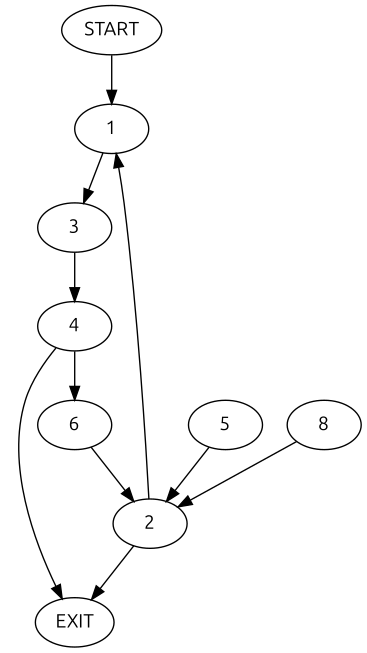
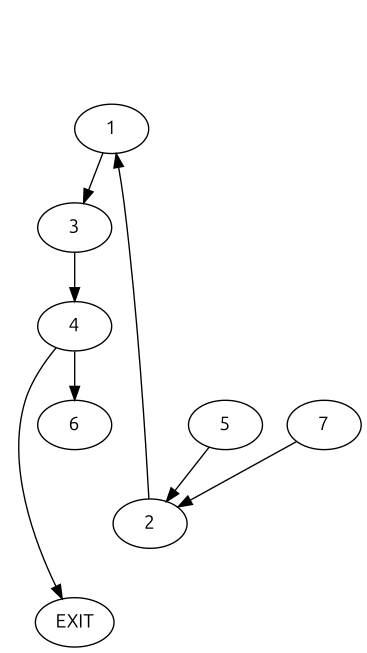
node "START": removed
node "8": label "8" -> "7"
edge "6" -> "2": removed
edge "2" -> "EXIT": removed
